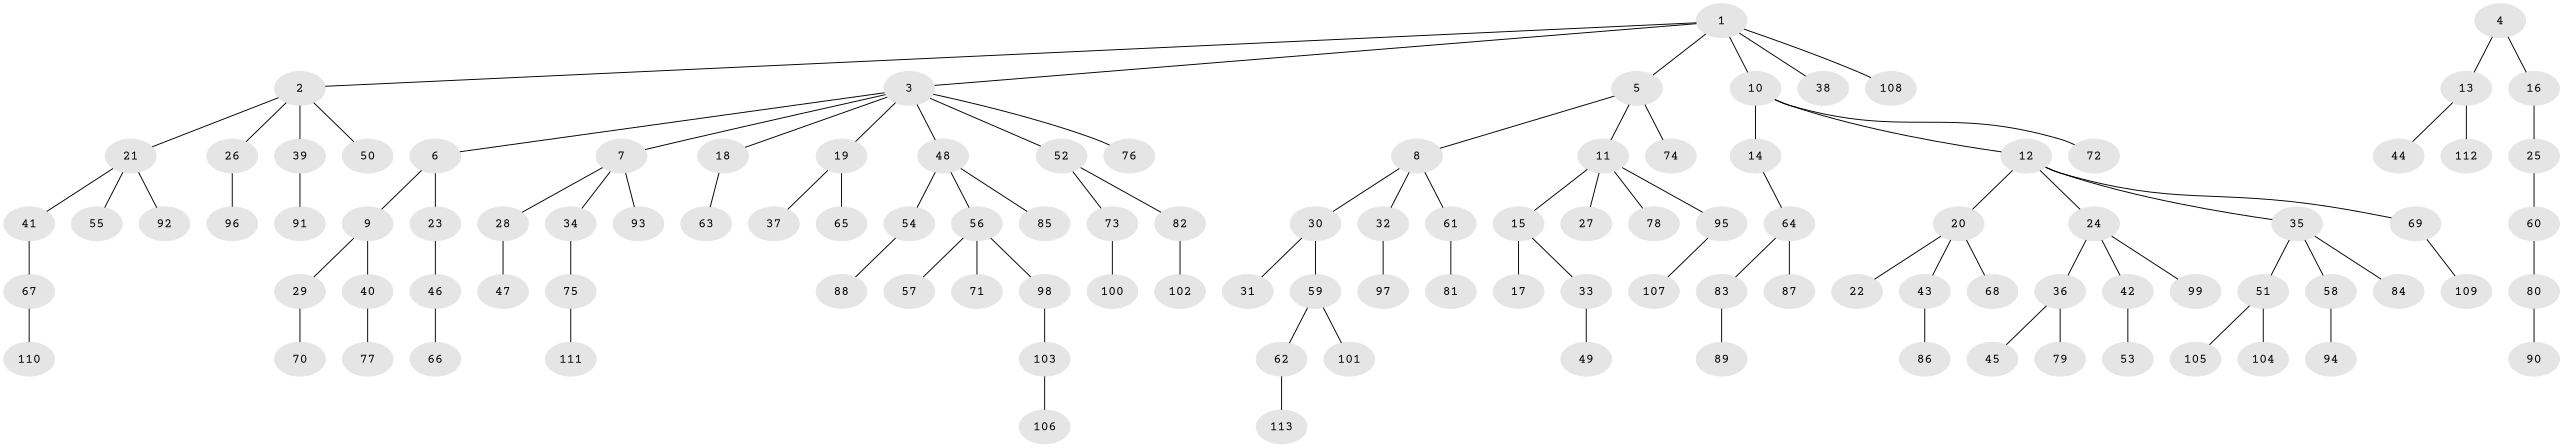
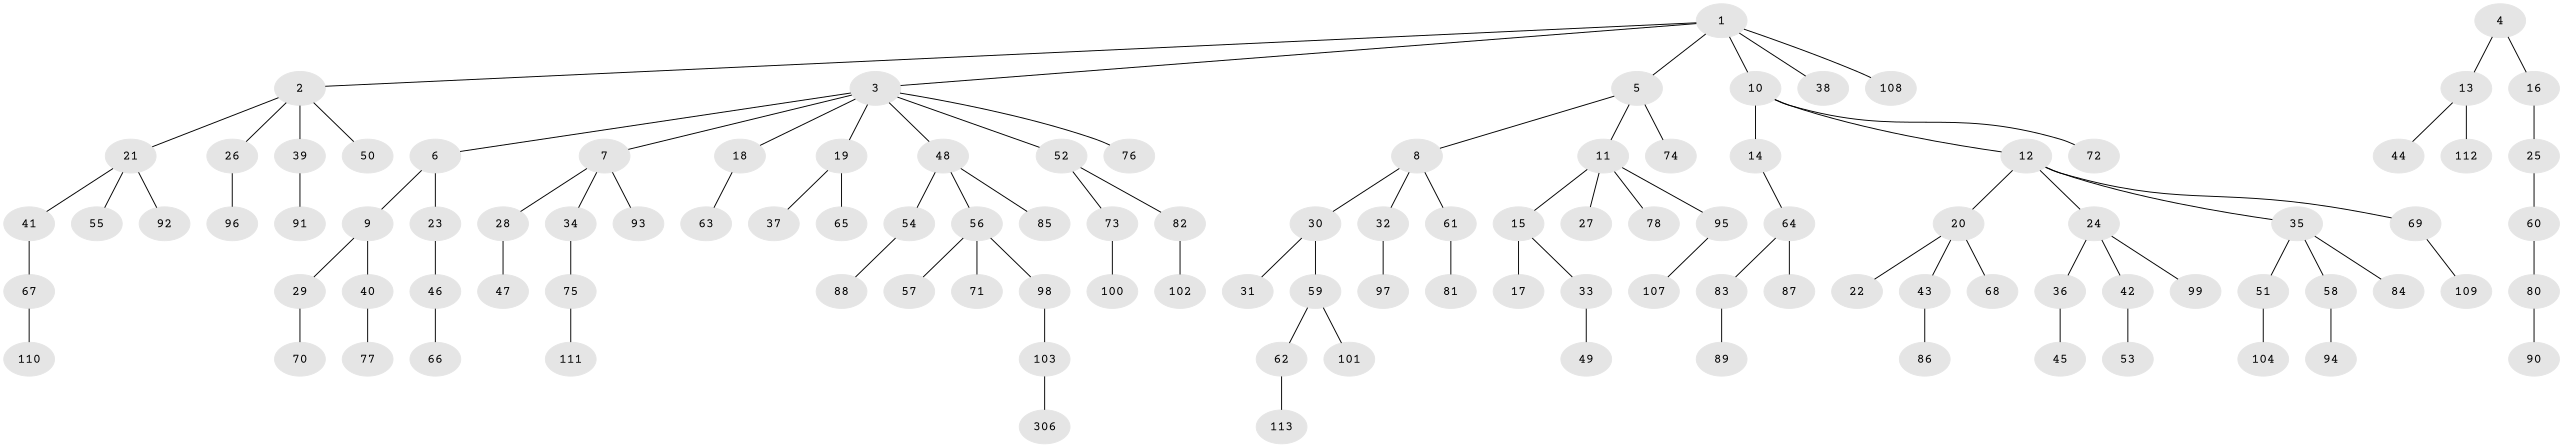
node "79": removed
node "105": removed
node "106": label "106" -> "306"
